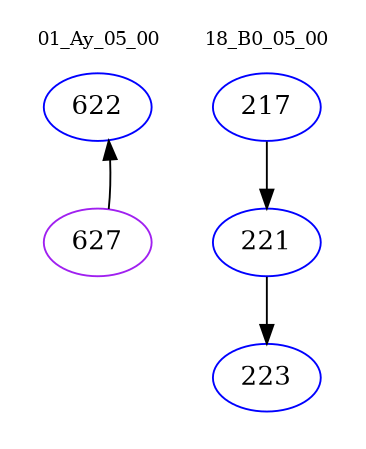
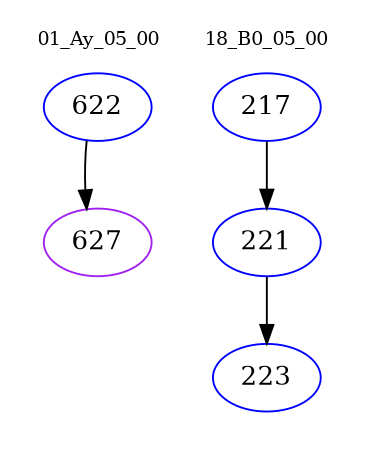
edge "627" -> "622": reversed
